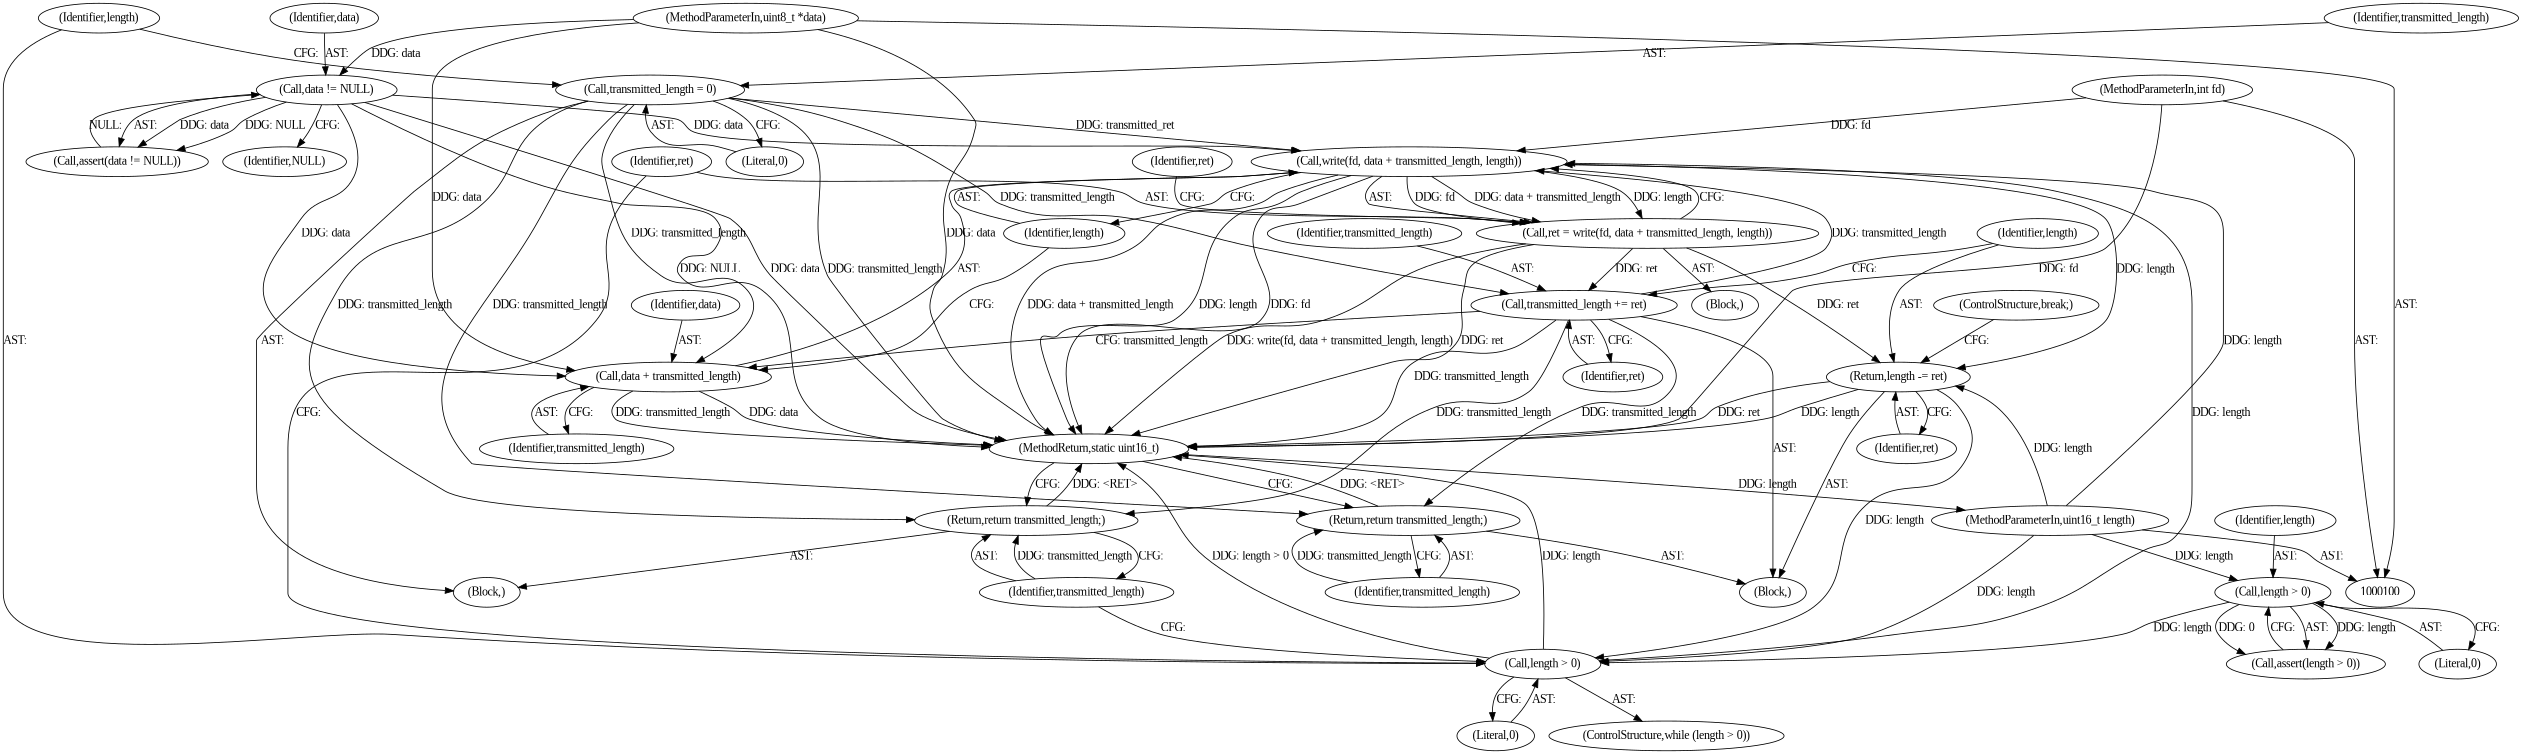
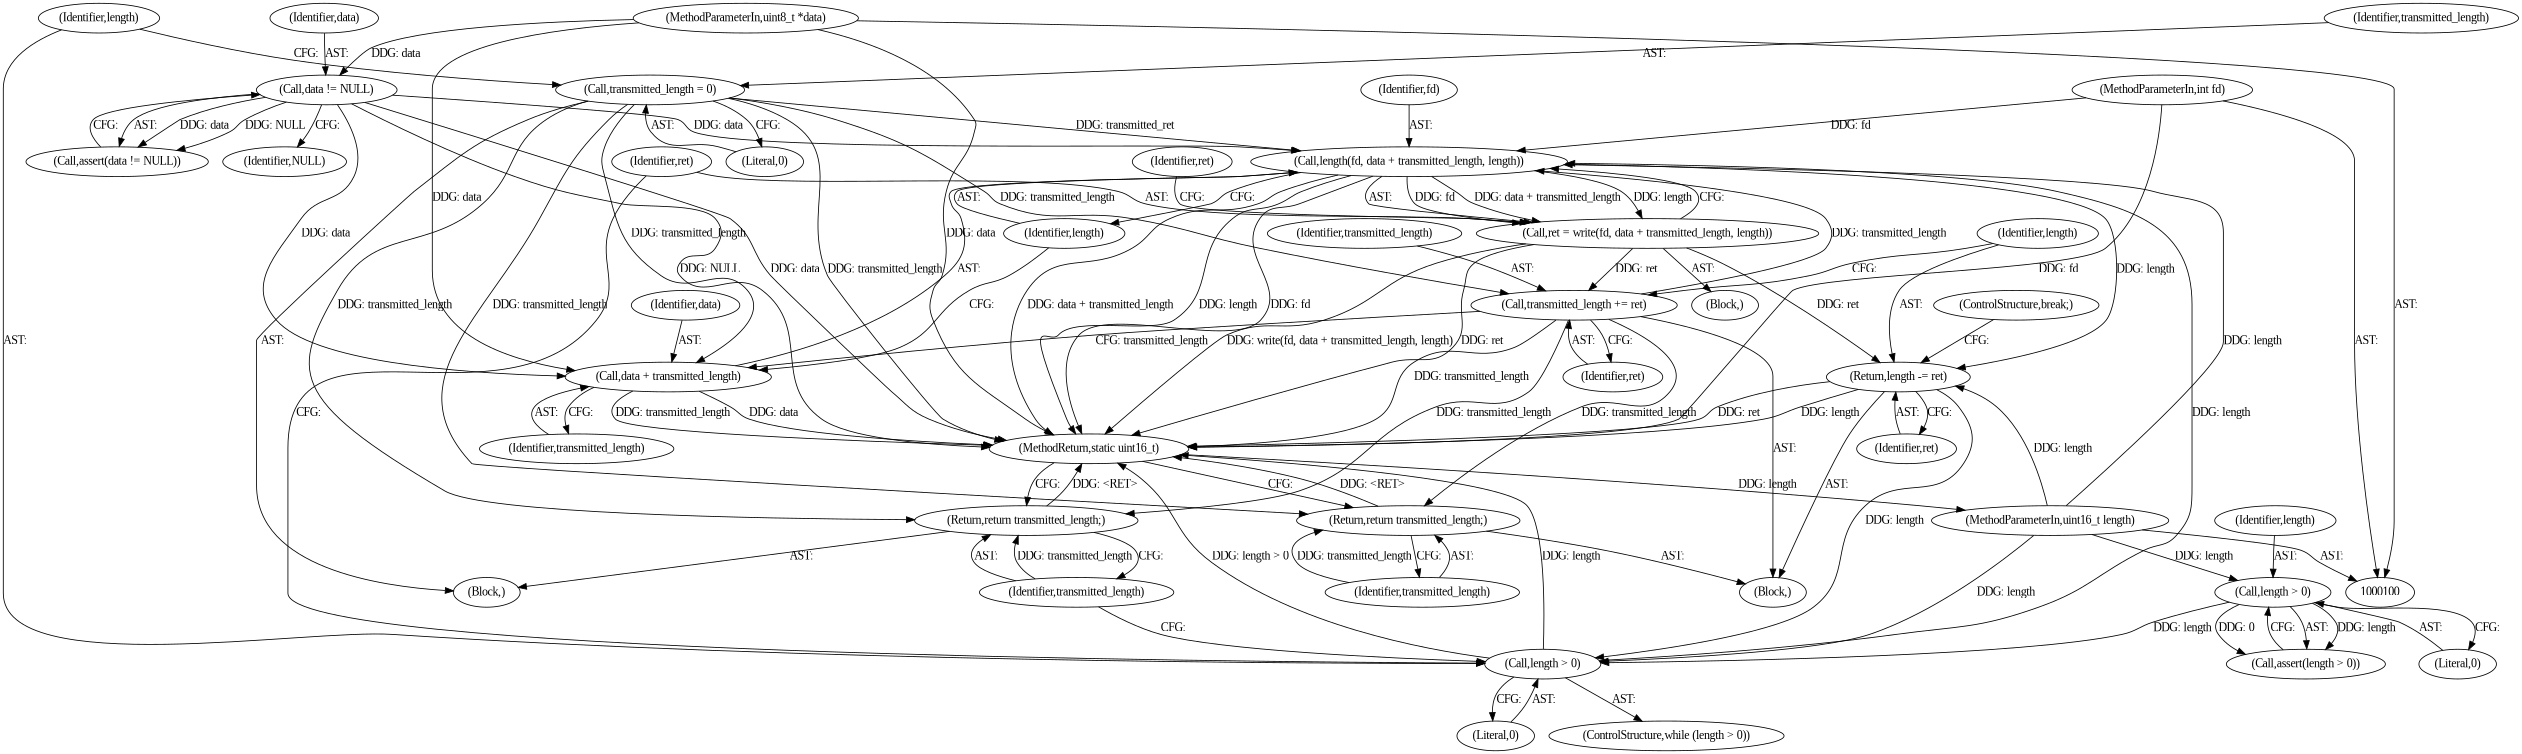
node "(Identifier,fd)": added
edge "(Call,assert(data != NULL))" -> "(Call,data != NULL)": label "NULL: " -> "CFG: "
node "(Call,write(fd, data + transmitted_length, length))": label "(Call,write(fd, data + transmitted_length, length))" -> "(Call,length(fd, data + transmitted_length, length))"
